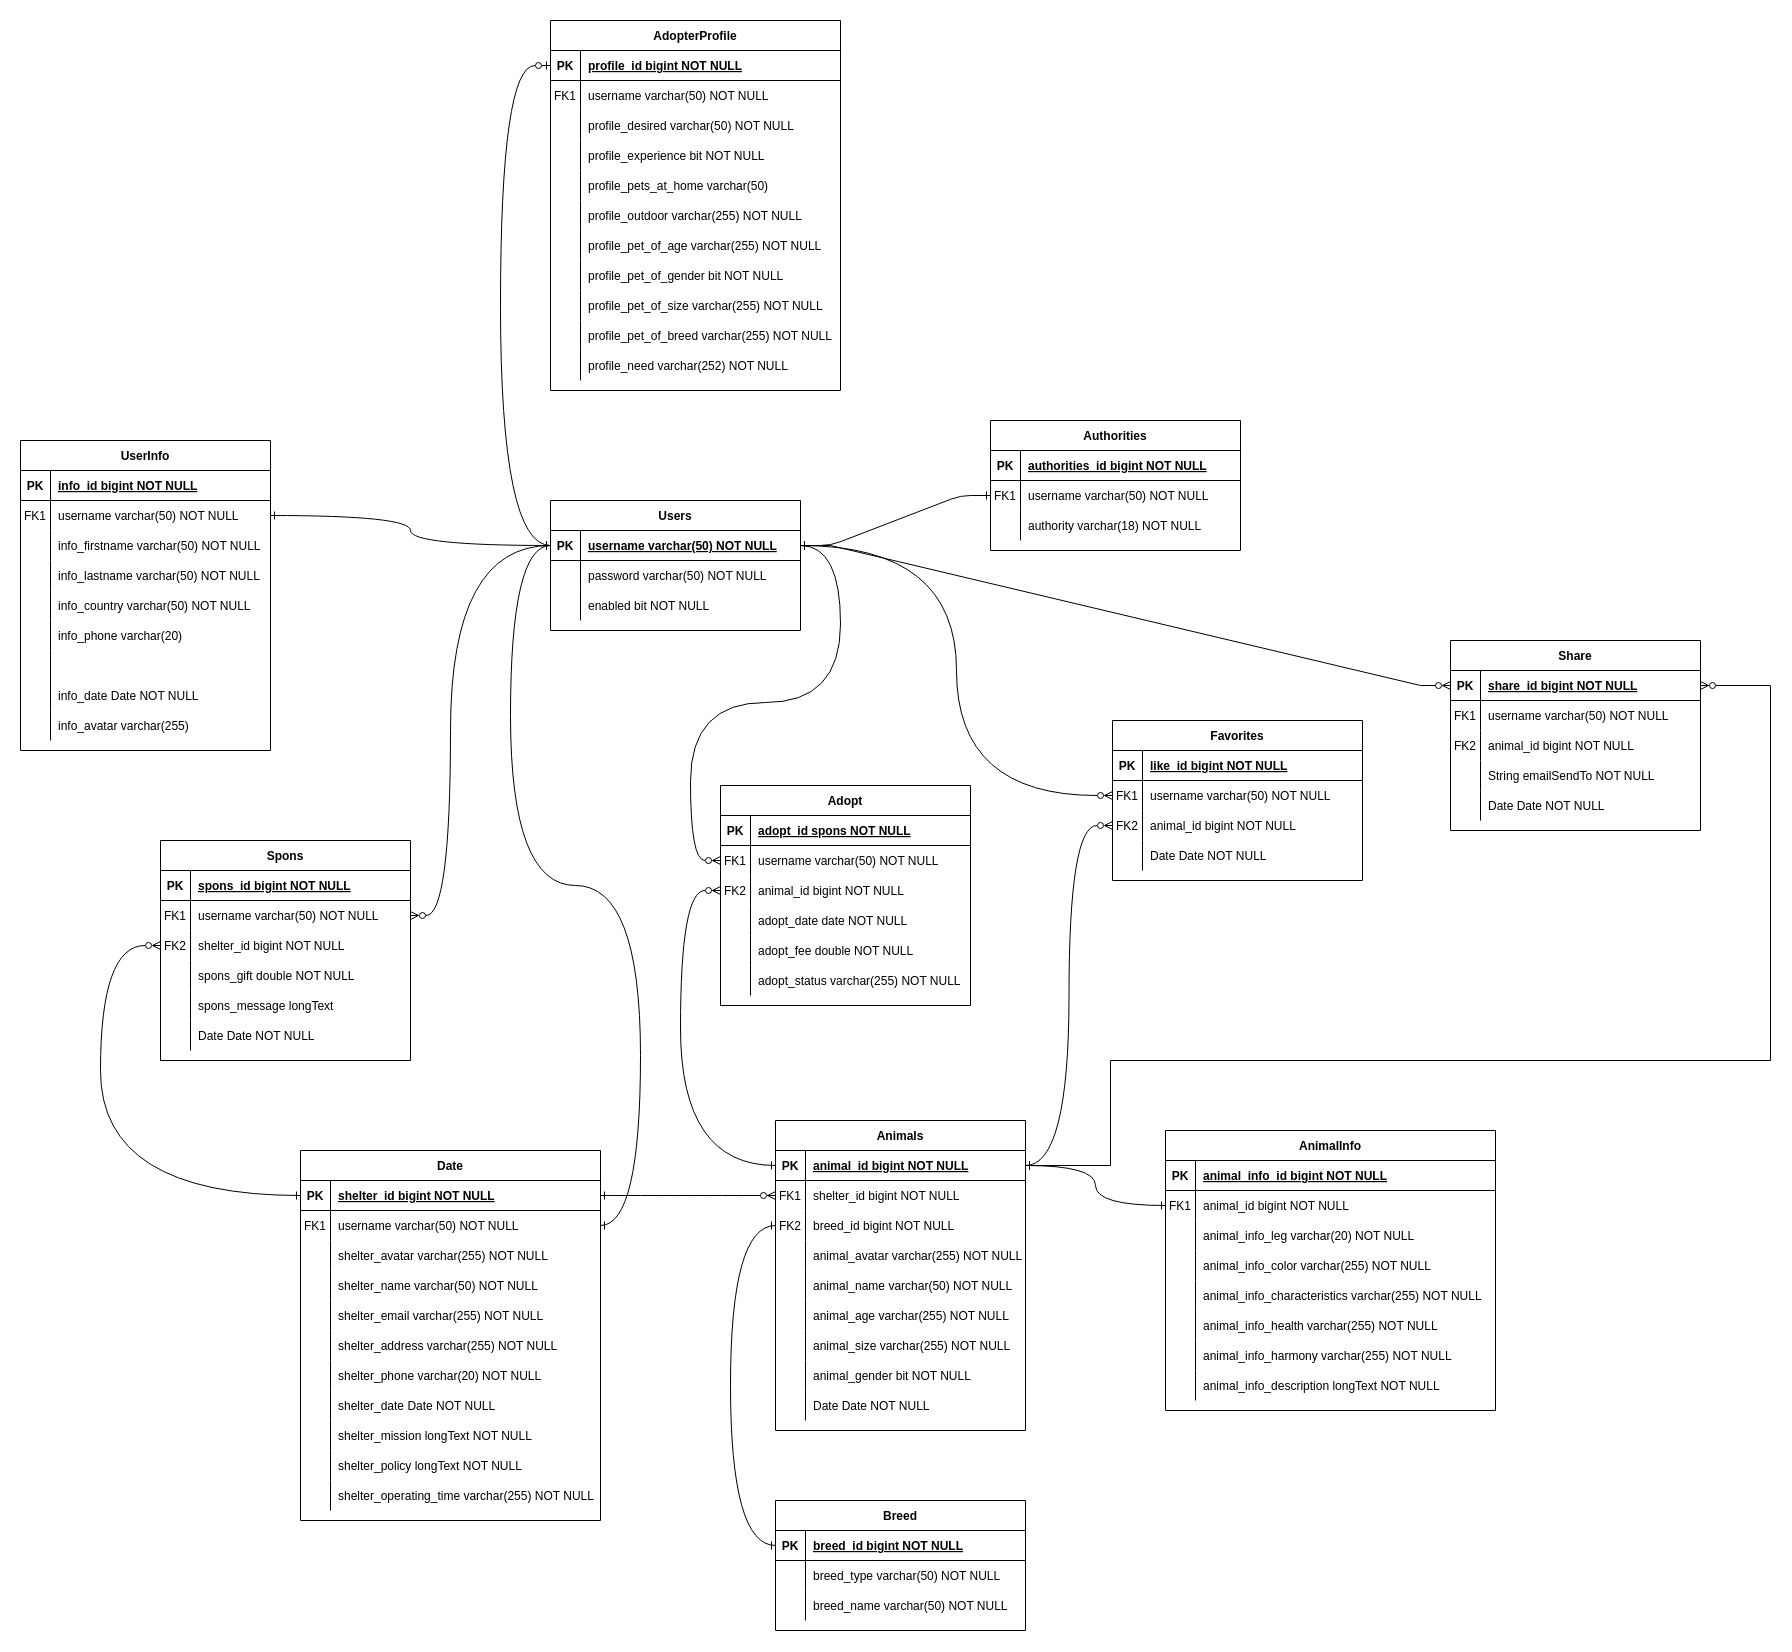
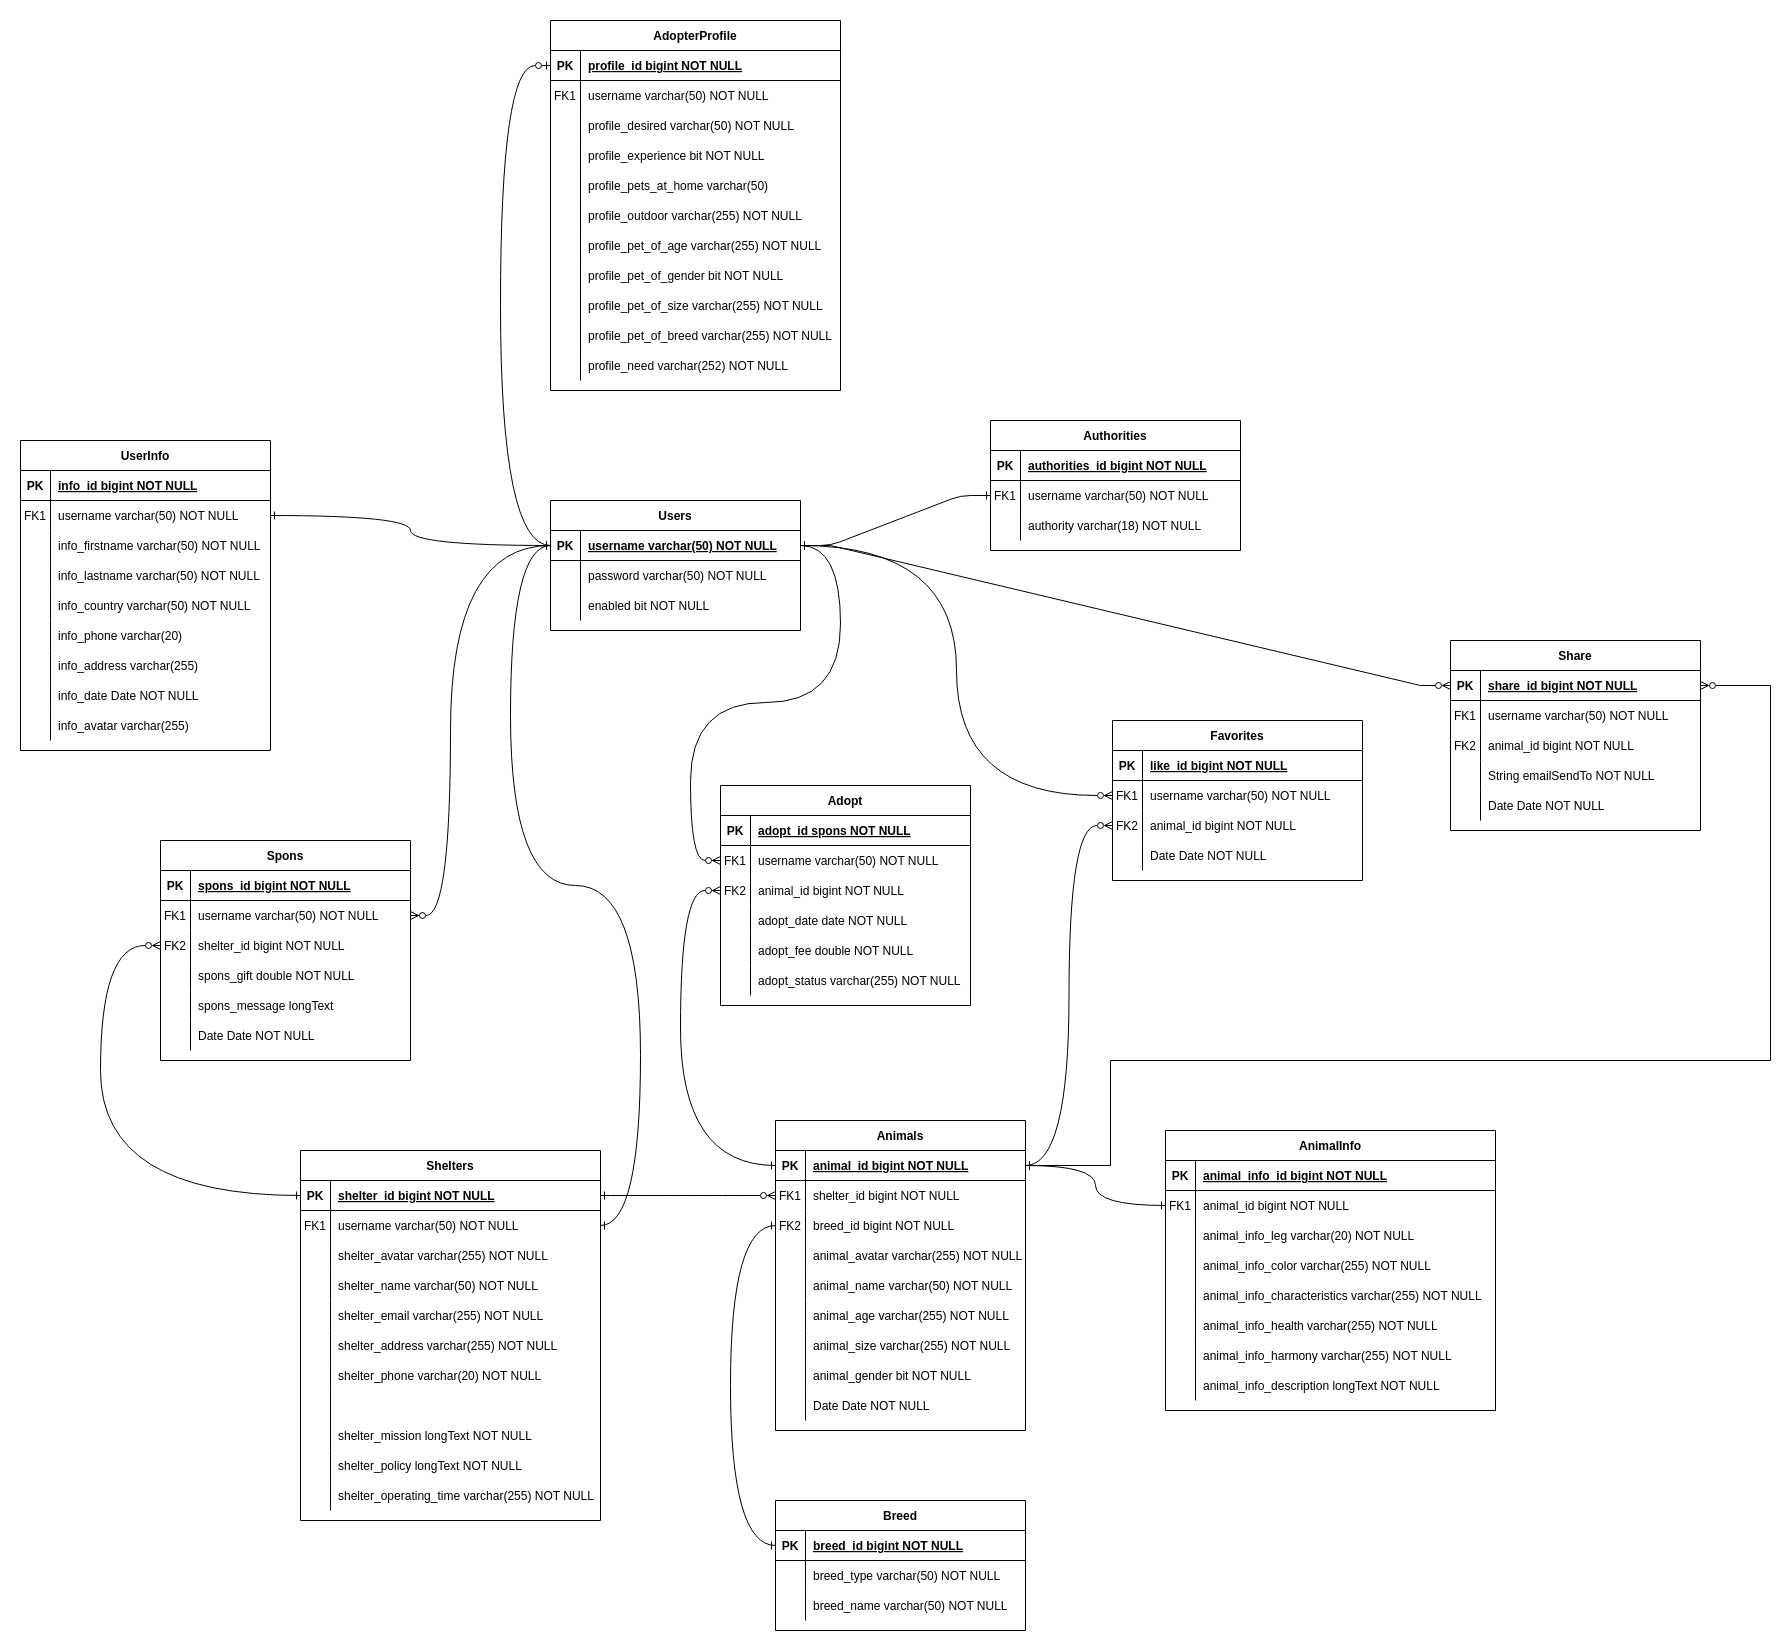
node "info_address varchar(255)": added
node "Date": label "Date" -> "Shelters"
node "shelter_date Date NOT NULL": removed
